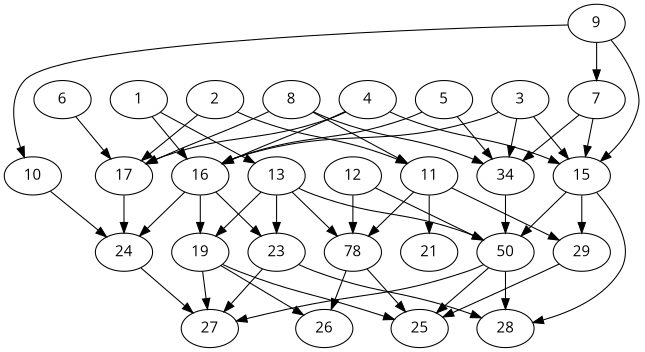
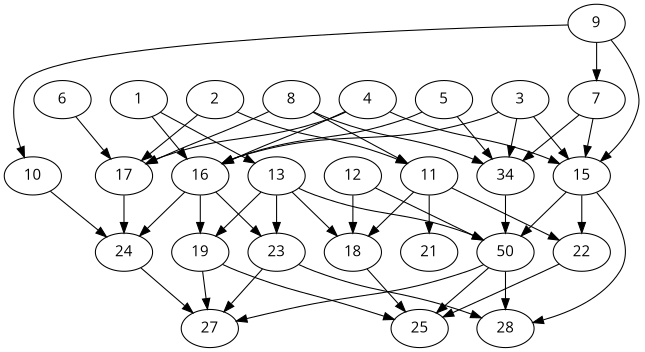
node "78": label "78" -> "18"
node "29": label "29" -> "22"
node "26": removed
